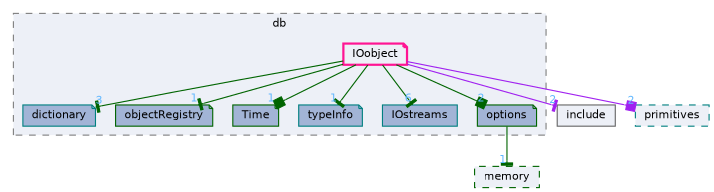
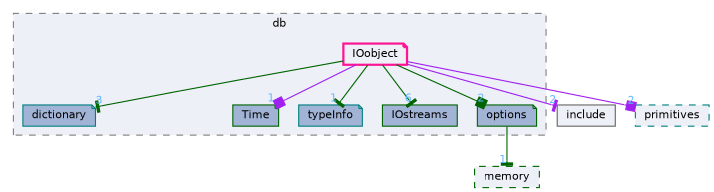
edge "IOobject" -> "Time": color darkgreen -> purple
node "objectRegistry": removed
node "IOstreams": color teal -> darkgreen
